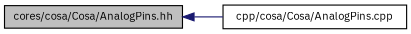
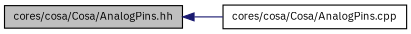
node "cpp/cosa/Cosa/AnalogPins.cpp": label "cpp/cosa/Cosa/AnalogPins.cpp" -> "cores/cosa/Cosa/AnalogPins.cpp"
